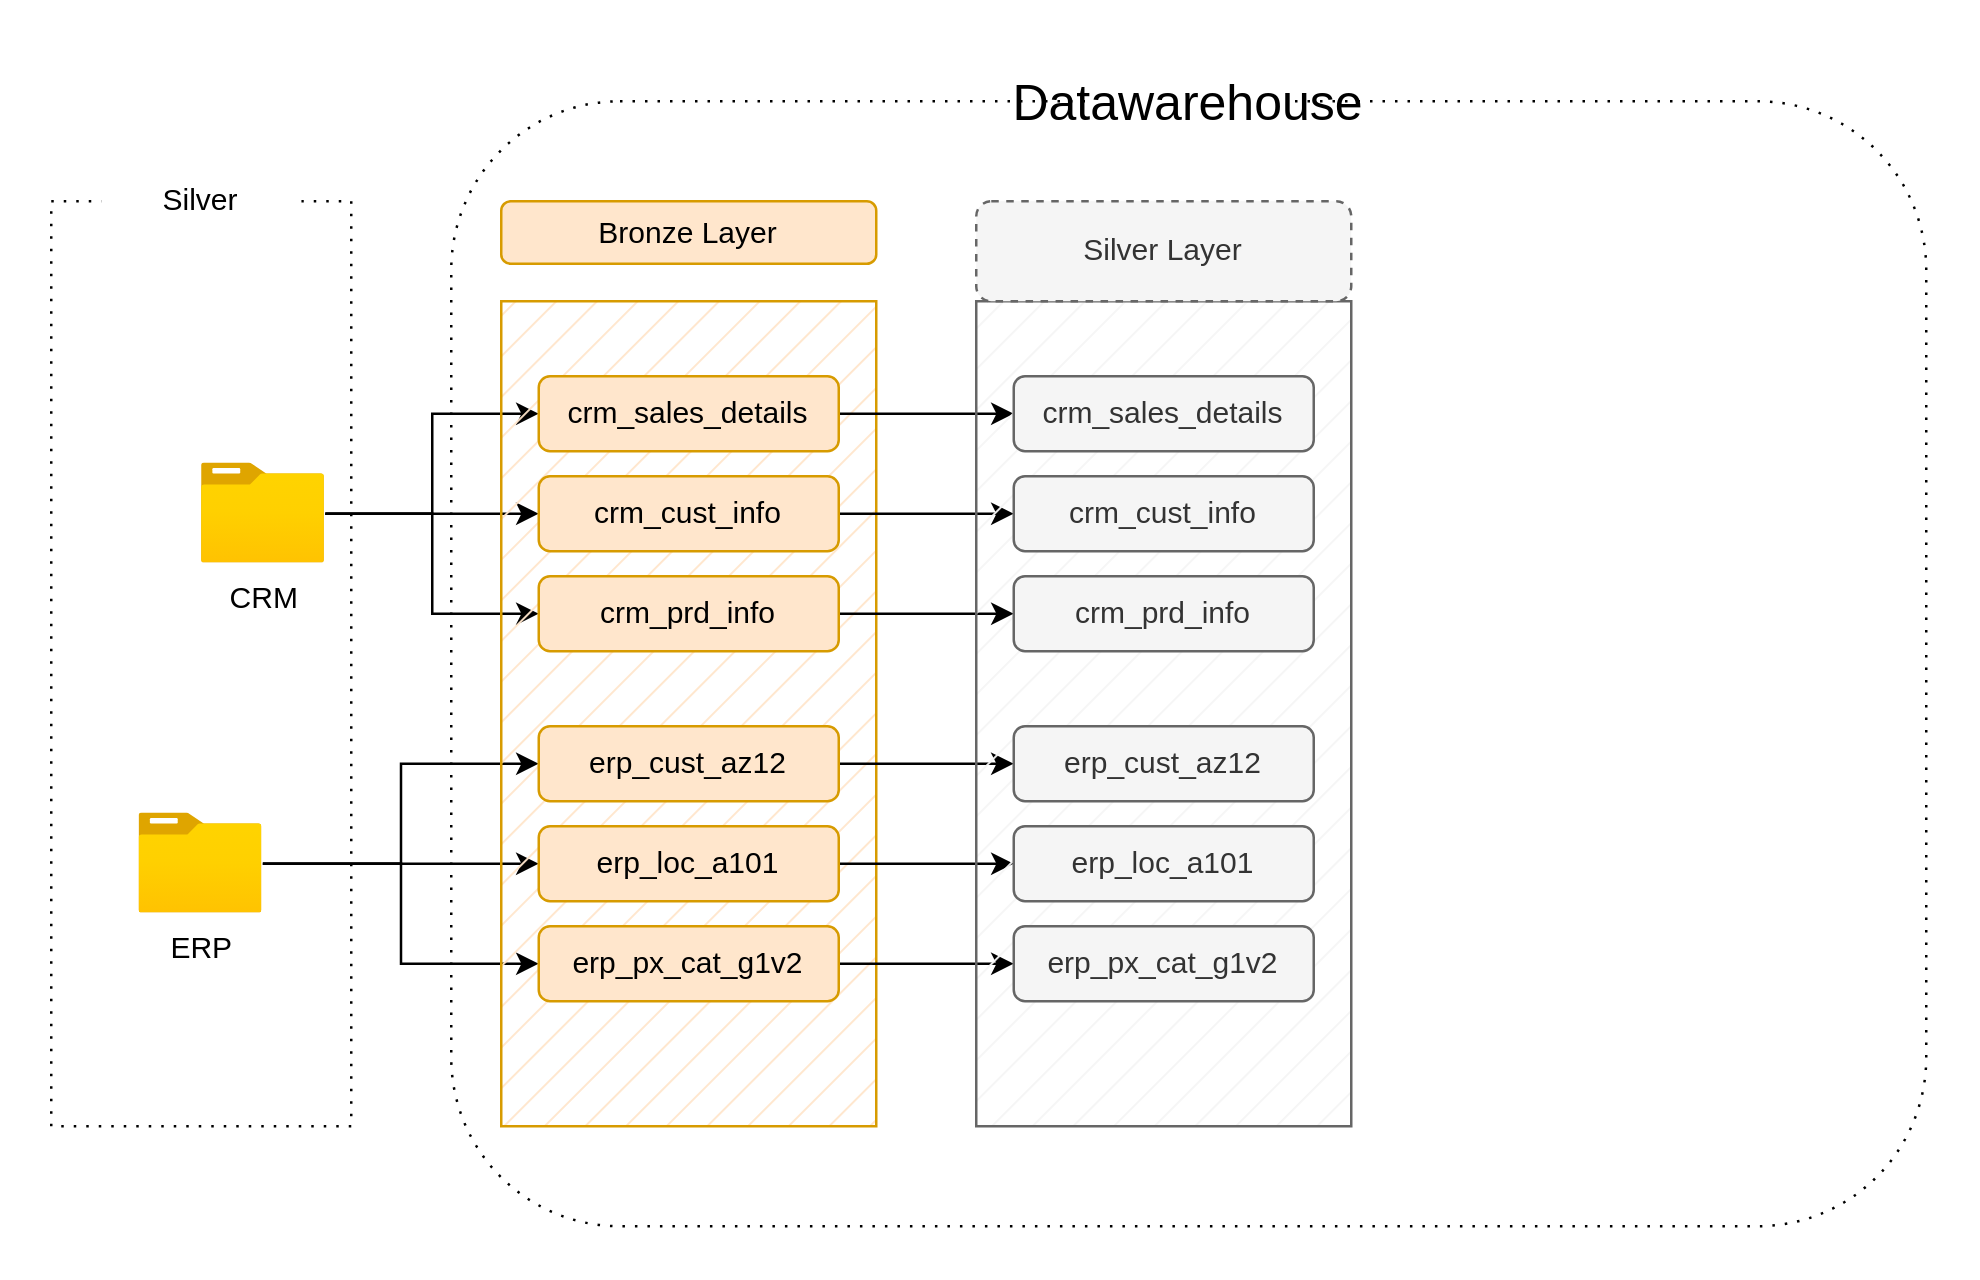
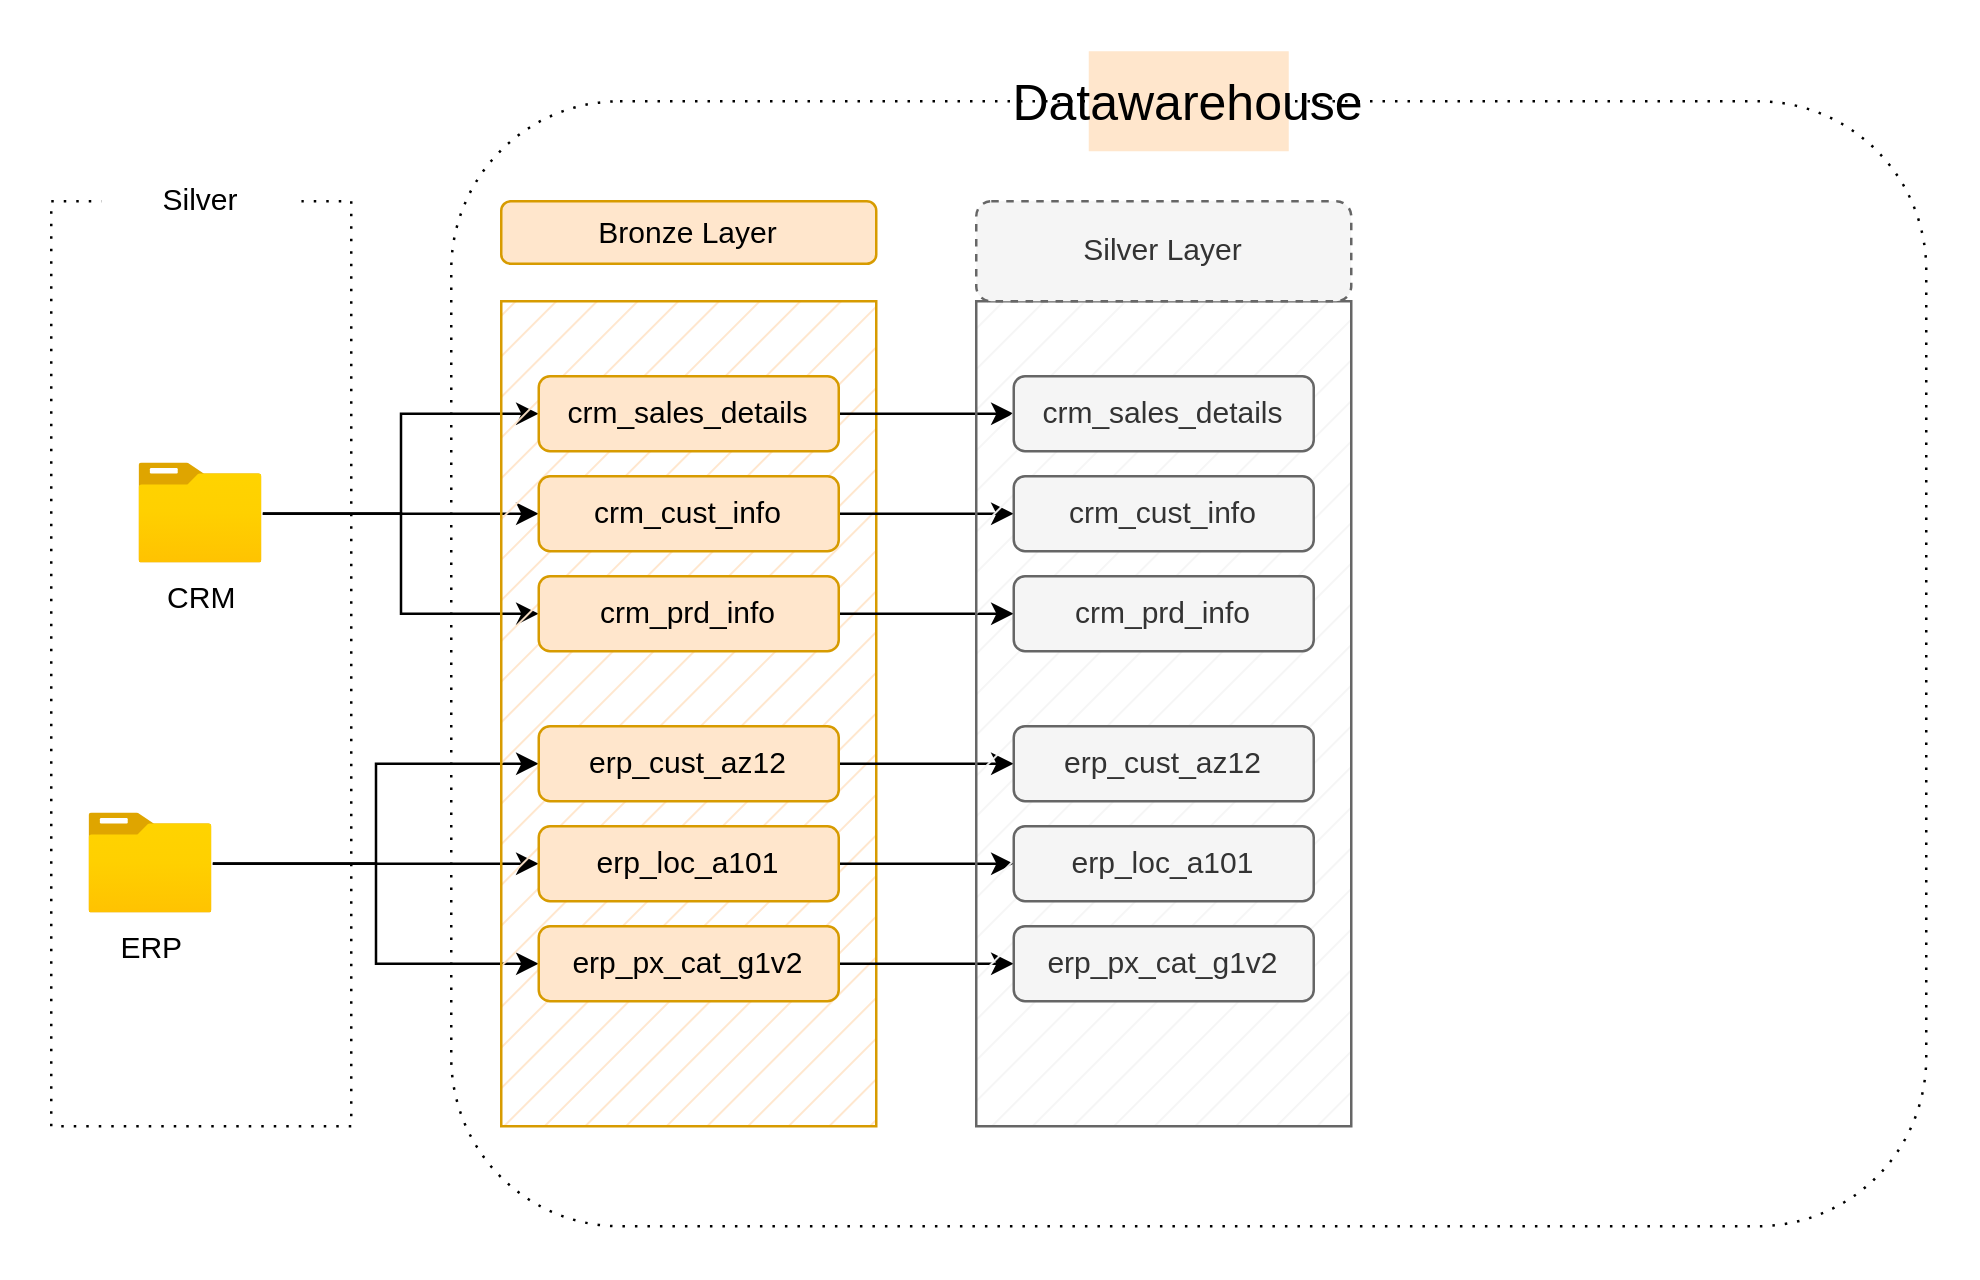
node "Datawarehouse": fillcolor #ffffff -> #ffe6cc
node "CRM": moved (264, 514) -> (201, 514)
node "ERP": moved (201, 864) -> (151, 864)
